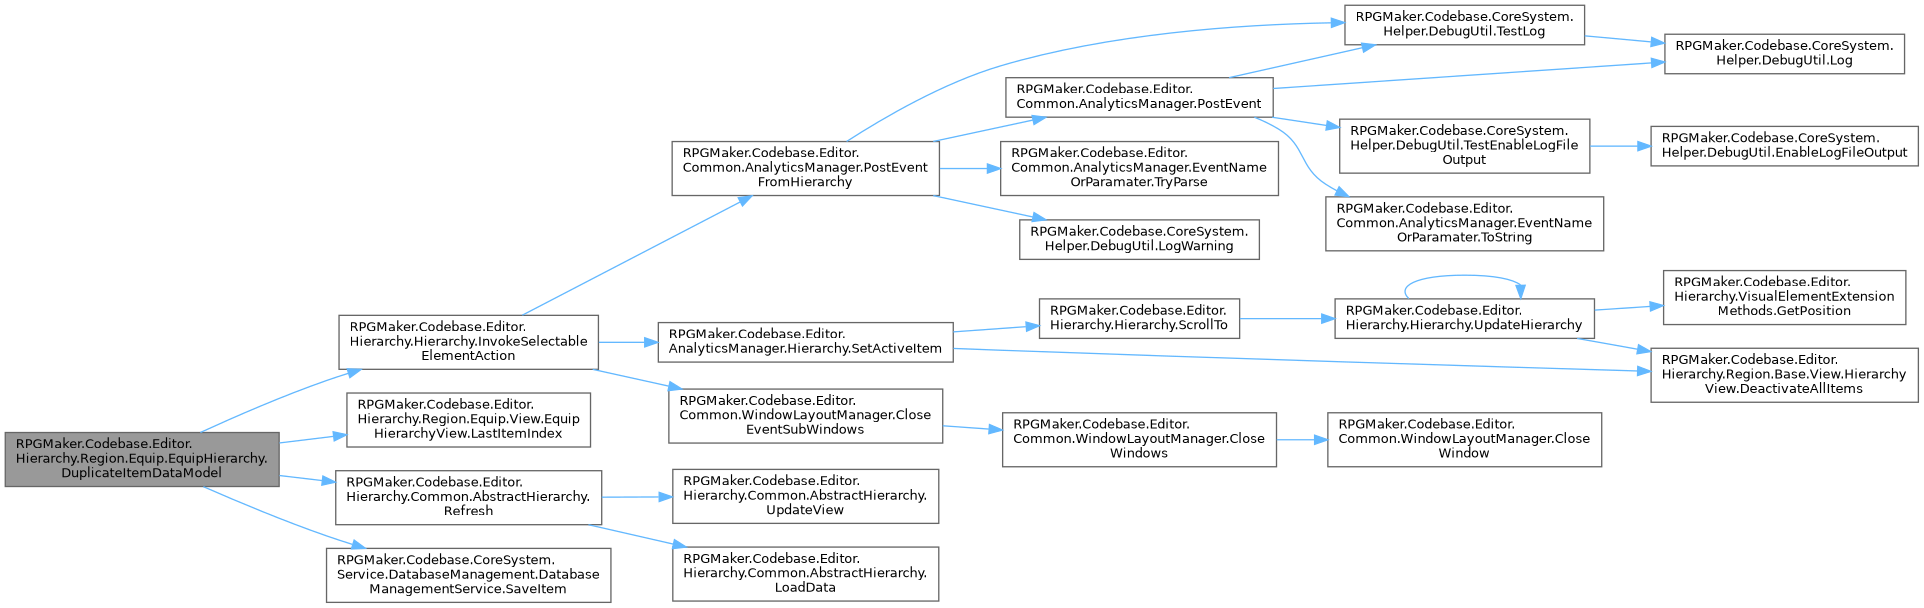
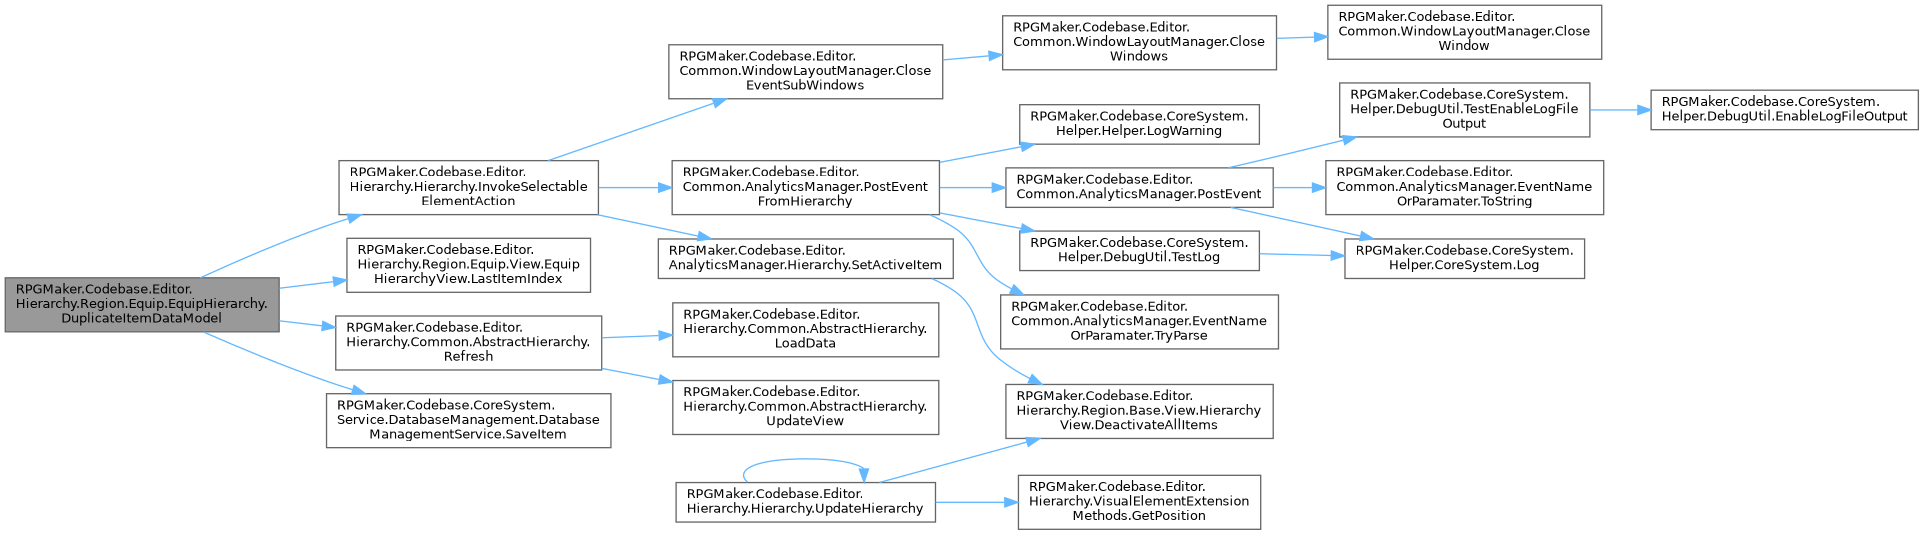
node "RPGMaker.Codebase.CoreSystem. Helper.DebugUtil.Log": label "RPGMaker.Codebase.CoreSystem. Helper.DebugUtil.Log" -> "RPGMaker.Codebase.CoreSystem. Helper.CoreSystem.Log"
edge "RPGMaker.Codebase.Editor. Common.AnalyticsManager.PostEvent" -> "RPGMaker.Codebase.CoreSystem. Helper.DebugUtil.TestLog": removed
node "RPGMaker.Codebase.CoreSystem. Helper.DebugUtil.LogWarning": label "RPGMaker.Codebase.CoreSystem. Helper.DebugUtil.LogWarning" -> "RPGMaker.Codebase.CoreSystem. Helper.Helper.LogWarning"
node "RPGMaker.Codebase.Editor. Hierarchy.Hierarchy.ScrollTo": removed
